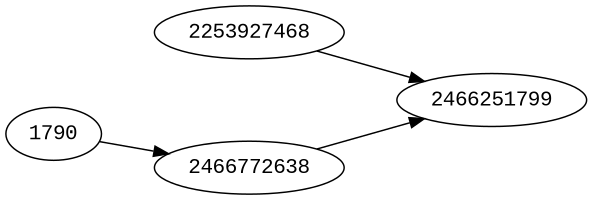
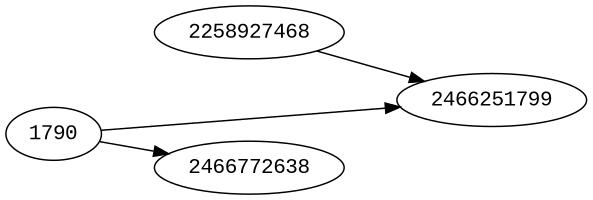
node "2253927468": label "2253927468" -> "2258927468"
edge "2466772638" -> "2466251799": now "1790" -> "2466251799"
